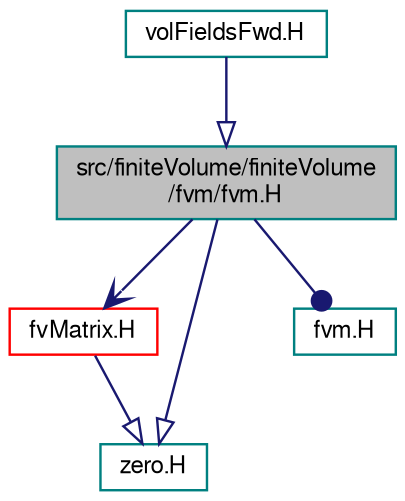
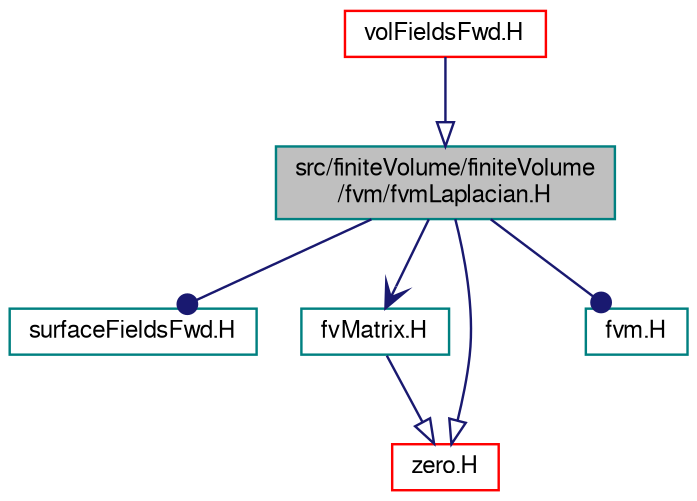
node "volFieldsFwd.H": color teal -> red
node "src/finiteVolume/finiteVolume /fvm/fvm.H": label "src/finiteVolume/finiteVolume /fvm/fvm.H" -> "src/finiteVolume/finiteVolume /fvm/fvmLaplacian.H"
node "fvMatrix.H": color red -> teal
node "surfaceFieldsFwd.H": added
node "zero.H": color teal -> red
